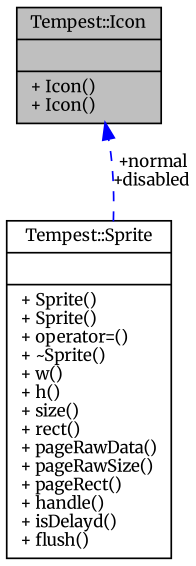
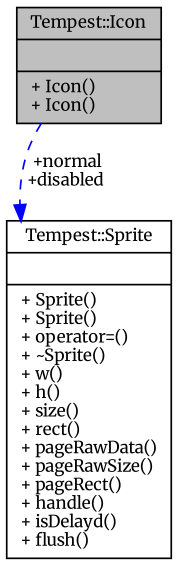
edge "Tempest::Sprite" -> "Tempest::Icon": reversed
